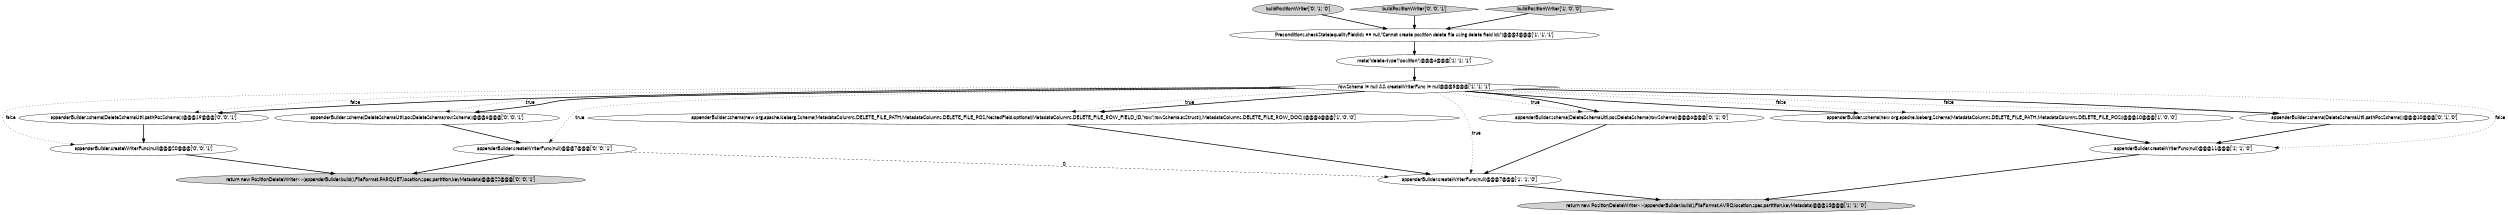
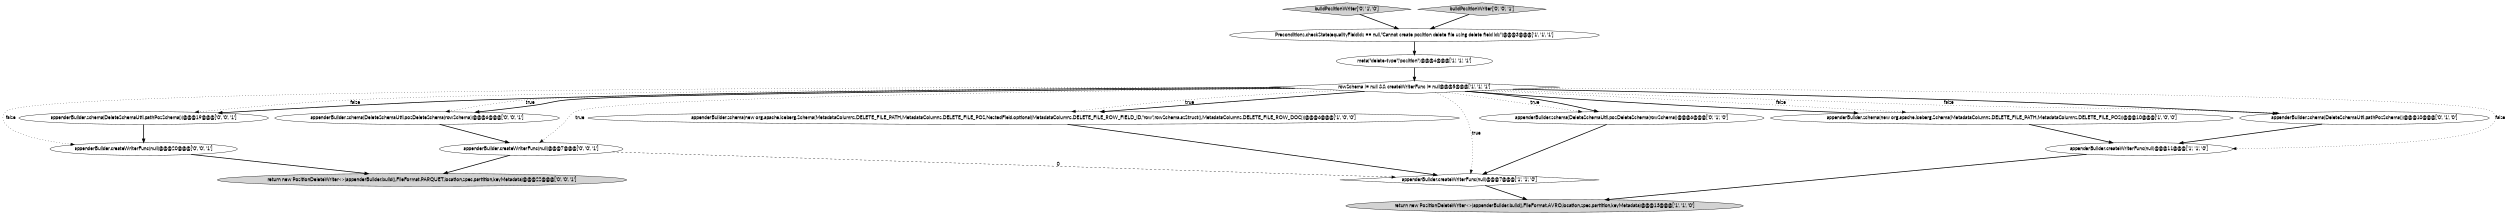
node "buildPositionWriter['0', '1', '0']": shape ellipse -> diamond
node "buildPositionWriter['1', '0', '0']": removed
node "appenderBuilder.createWriterFunc(null)@@@7@@@['1', '1', '0']": shape ellipse -> diamond
